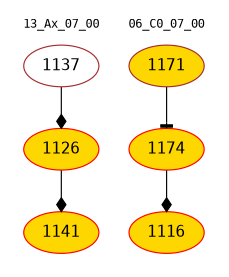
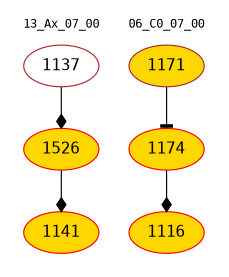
node "1126": label "1126" -> "1526"
